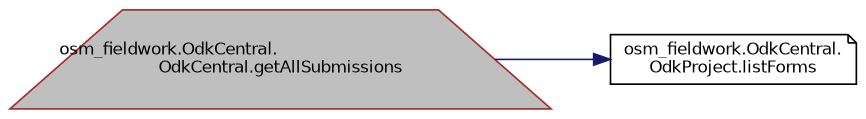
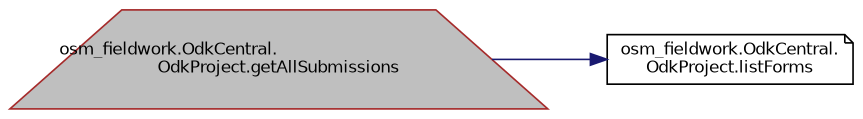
node "osm_fieldwork.OdkCentral. OdkCentral.getAllSubmissions": label "osm_fieldwork.OdkCentral. OdkCentral.getAllSubmissions" -> "osm_fieldwork.OdkCentral. OdkProject.getAllSubmissions"
